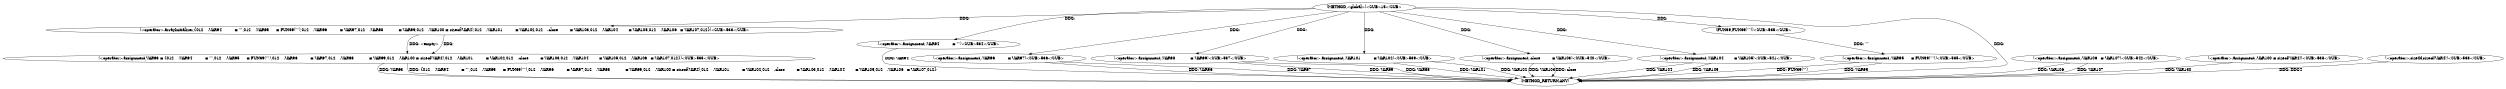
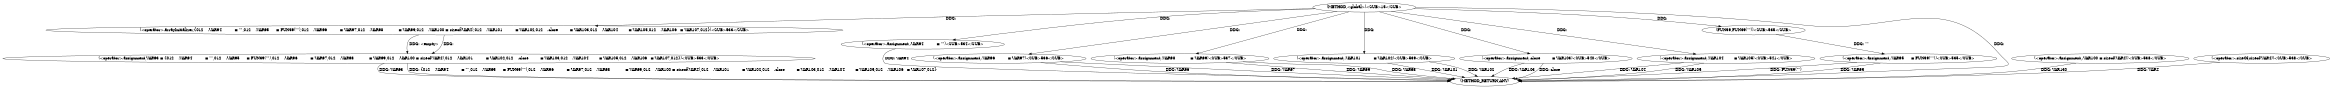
node "(<operator>.assignment,.VAR106   = VAR107)<SUB>542</SUB>": removed
edge "(<operator>.sizeOf,sizeof(VAR4))<SUB>538</SUB>" -> "(METHOD_RETURN,ANY)": label "DDG: DDG4" -> "DDG: VAR4"
